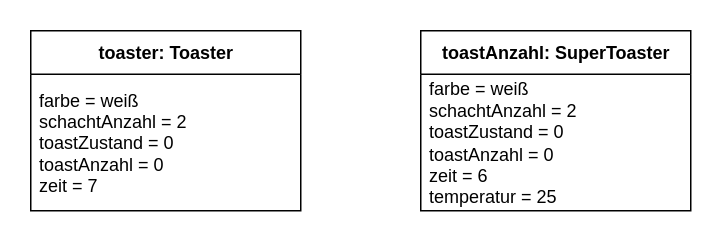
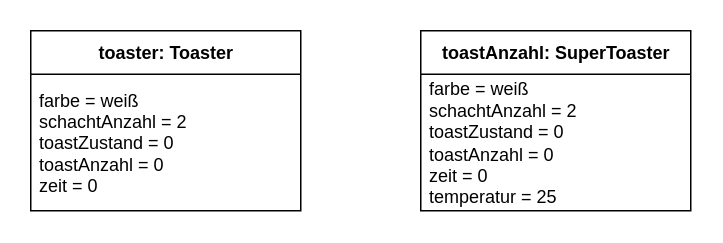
node "farbe = weiß schachtAnzahl = 2 toastZustand = 0 toastAnzahl = 0 zeit = 7": label "farbe = weiß schachtAnzahl = 2 toastZustand = 0 toastAnzahl = 0 zeit = 7" -> "farbe = weiß schachtAnzahl = 2 toastZustand = 0 toastAnzahl = 0 zeit = 0"
node "farbe = weiß schachtAnzahl = 2 toastZustand = 0 toastAnzahl = 0 zeit = 6 temperatur = 25": label "farbe = weiß schachtAnzahl = 2 toastZustand = 0 toastAnzahl = 0 zeit = 6 temperatur = 25" -> "farbe = weiß schachtAnzahl = 2 toastZustand = 0 toastAnzahl = 0 zeit = 0 temperatur = 25"
